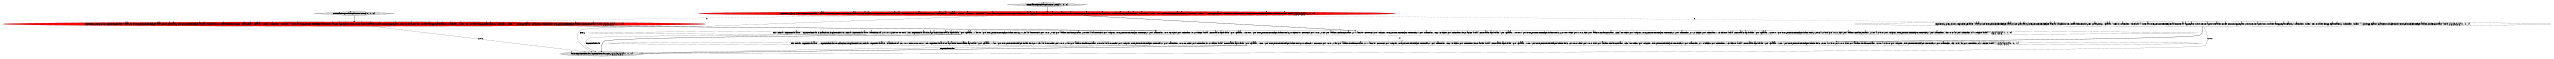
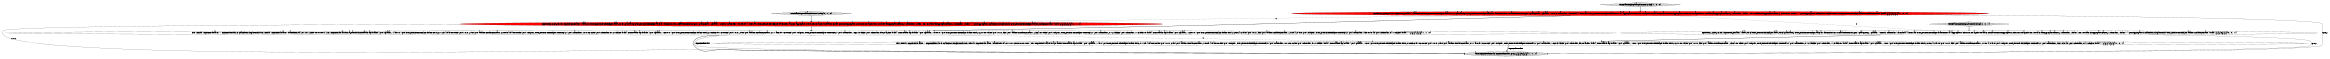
node "testFullOnTopNLongColumnAsString['0', '0', '1']": added
